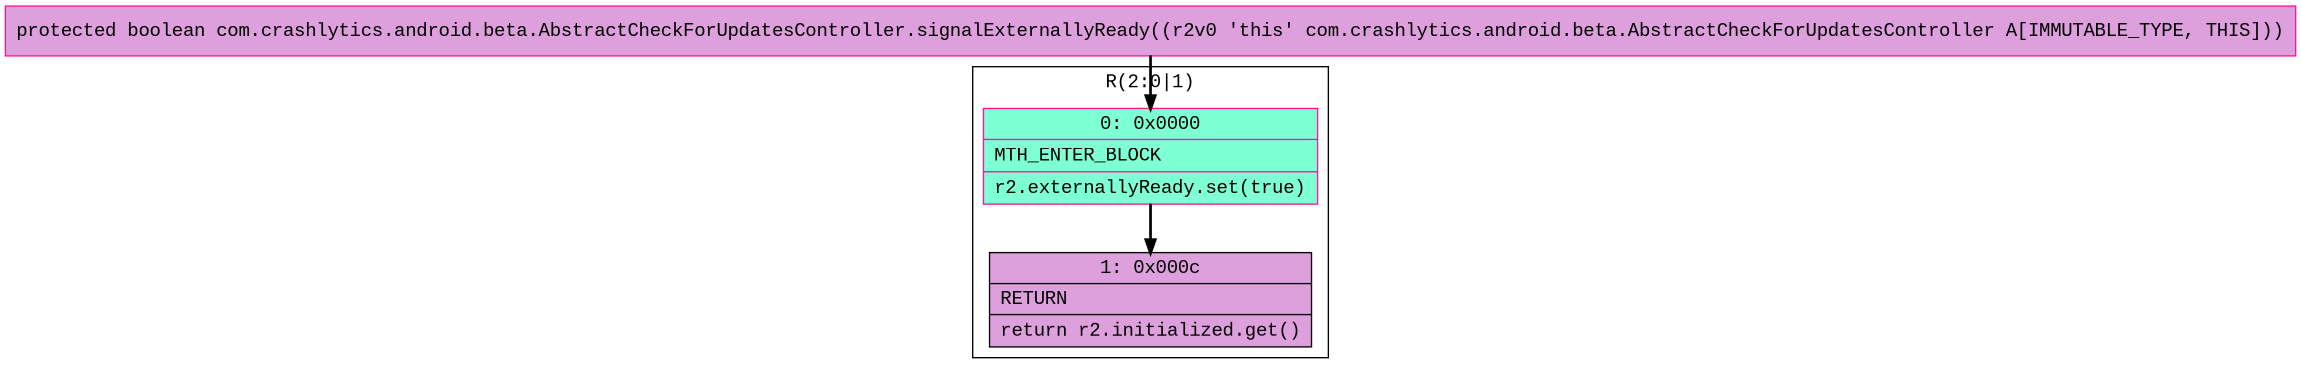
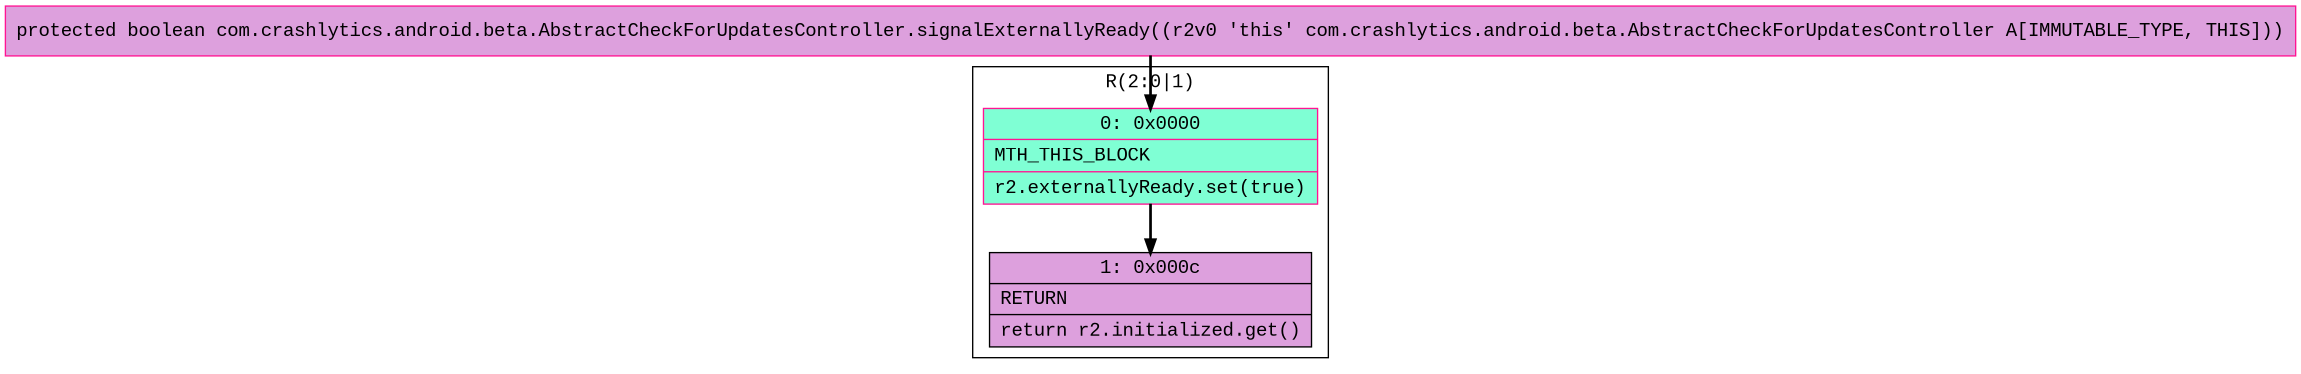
node "0: 0x0000": text "MTH_ENTER_BLOCK" -> "MTH_THIS_BLOCK"
